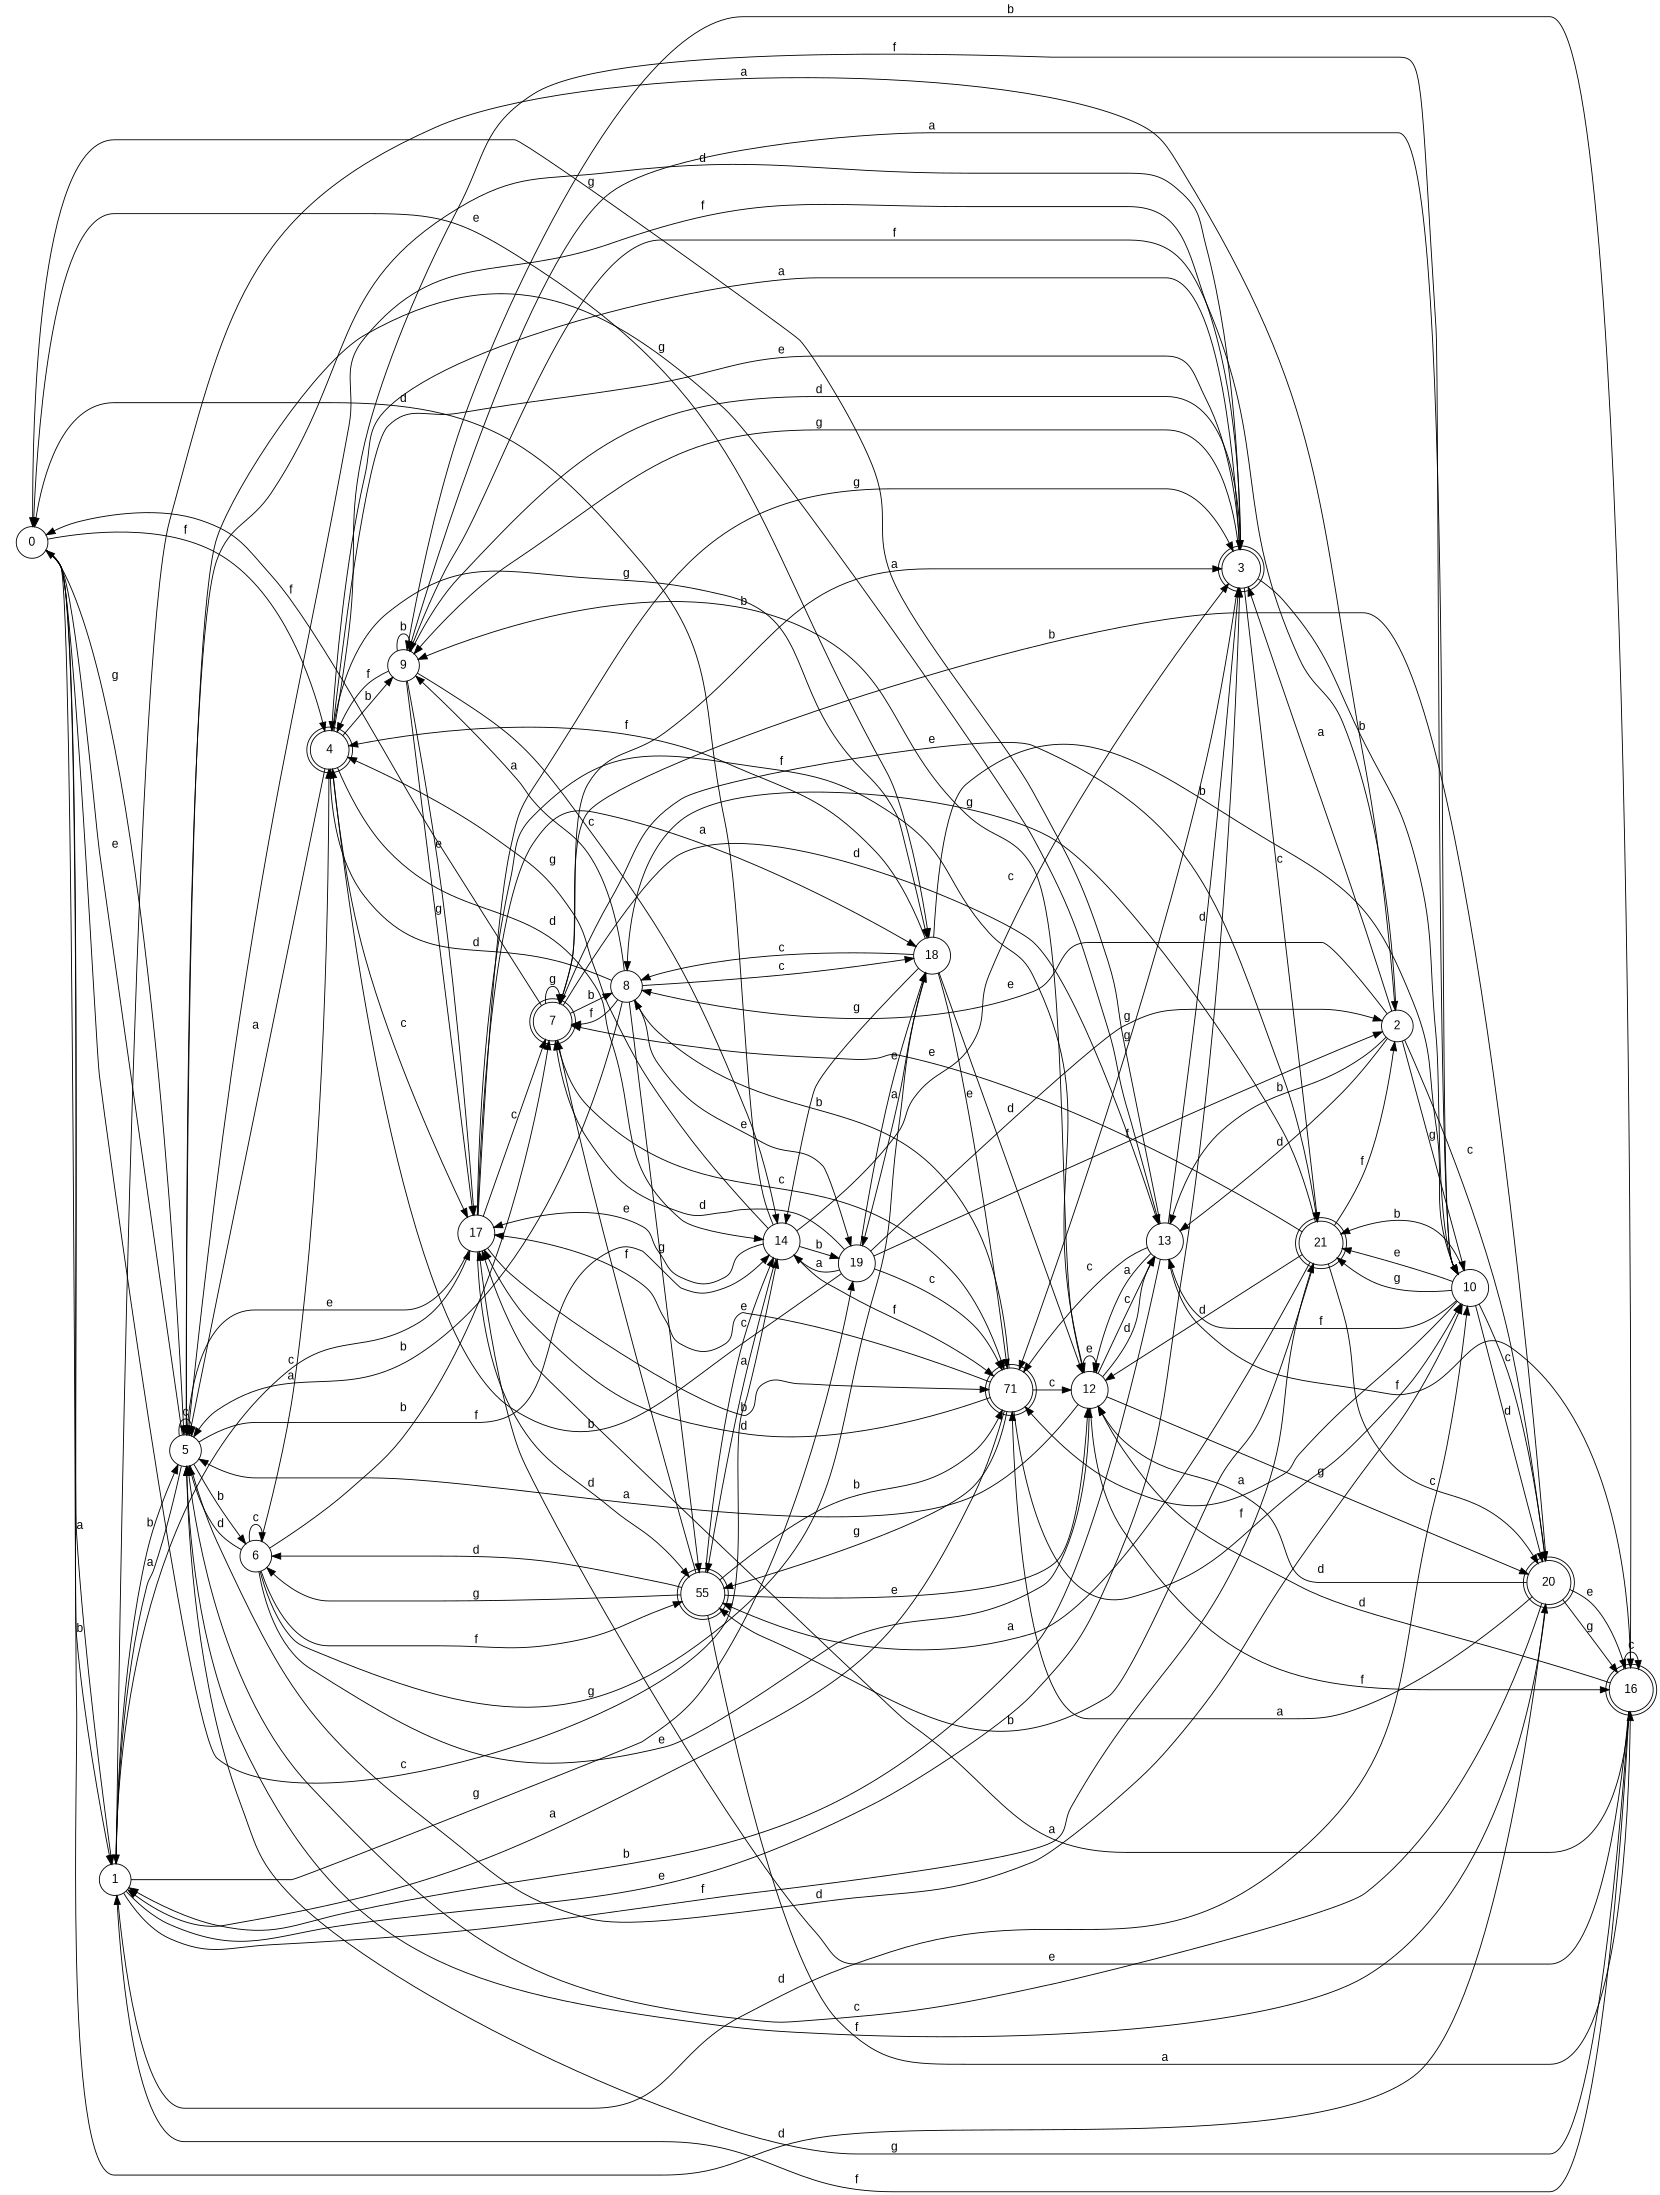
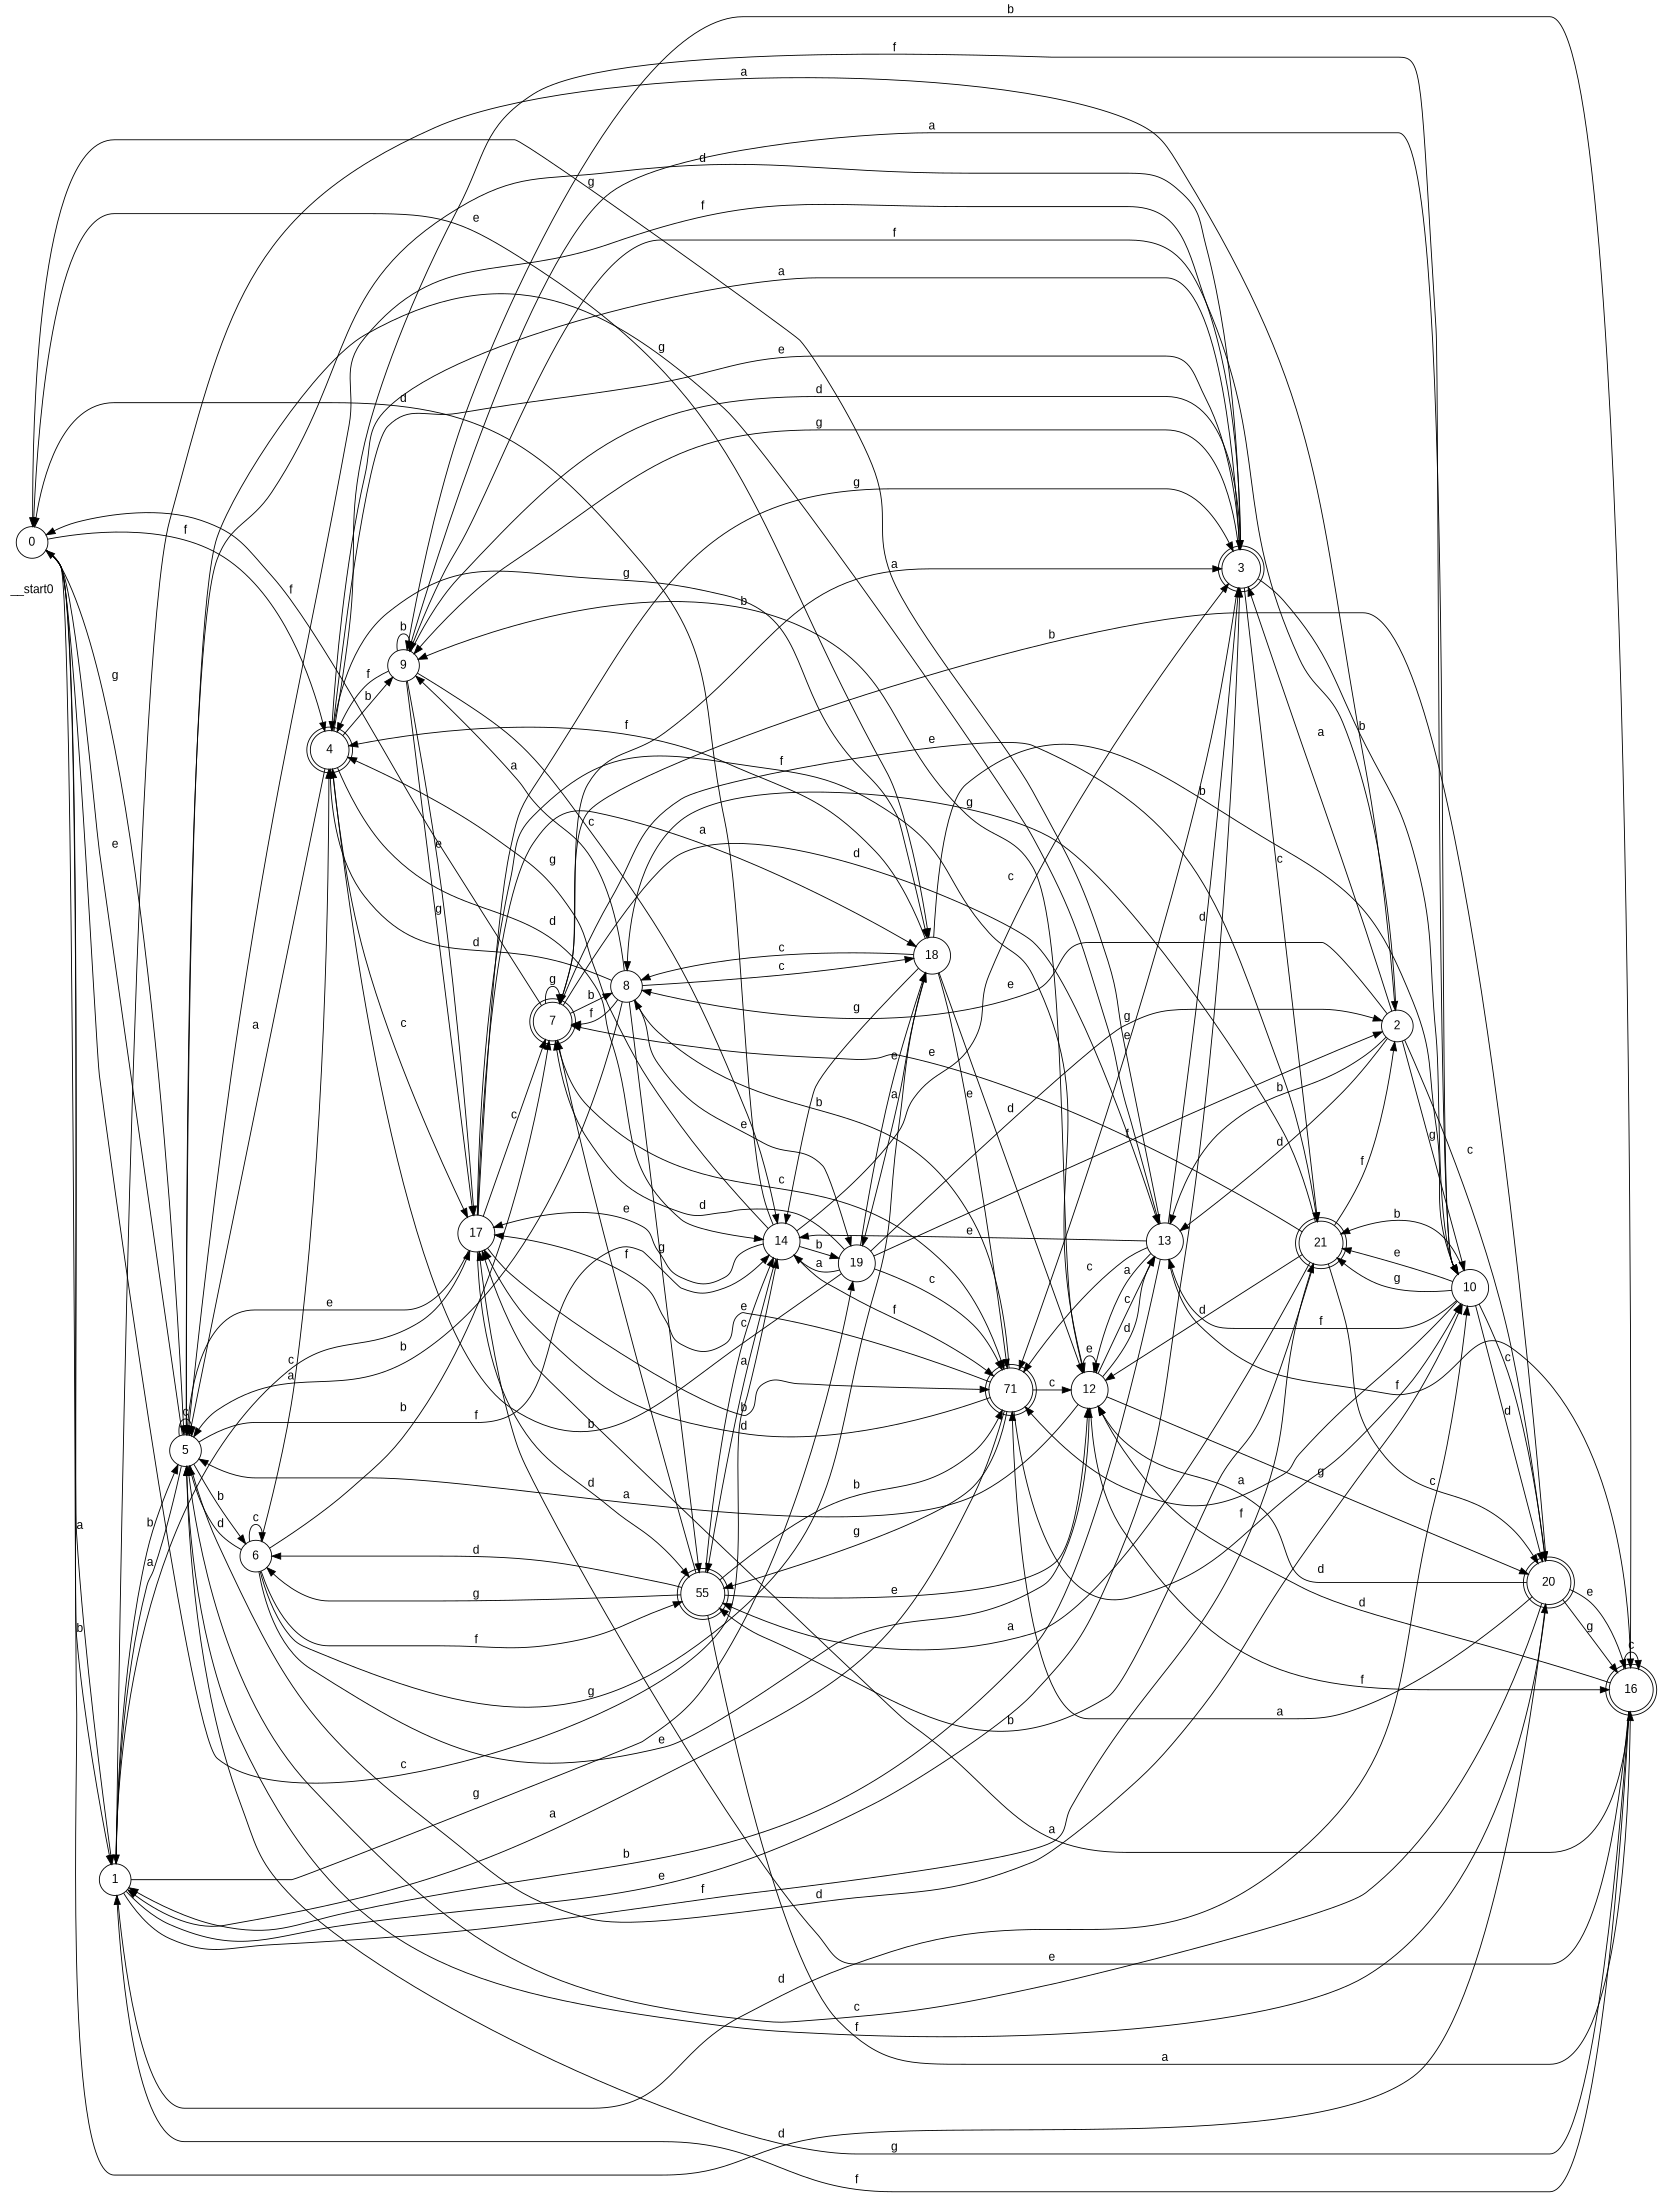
node "__start0": added
edge "3" -> "71": label "g" -> "e"
edge "13" -> "14": added, label "e"
